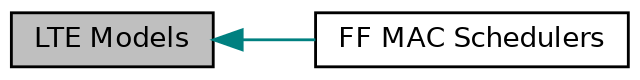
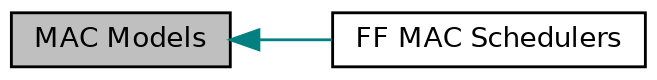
node "LTE Models": label "LTE Models" -> "MAC Models"
